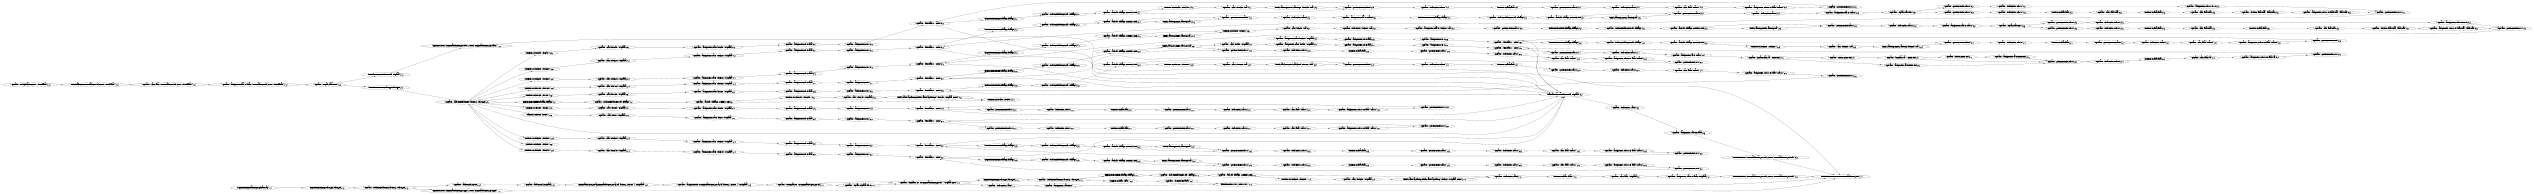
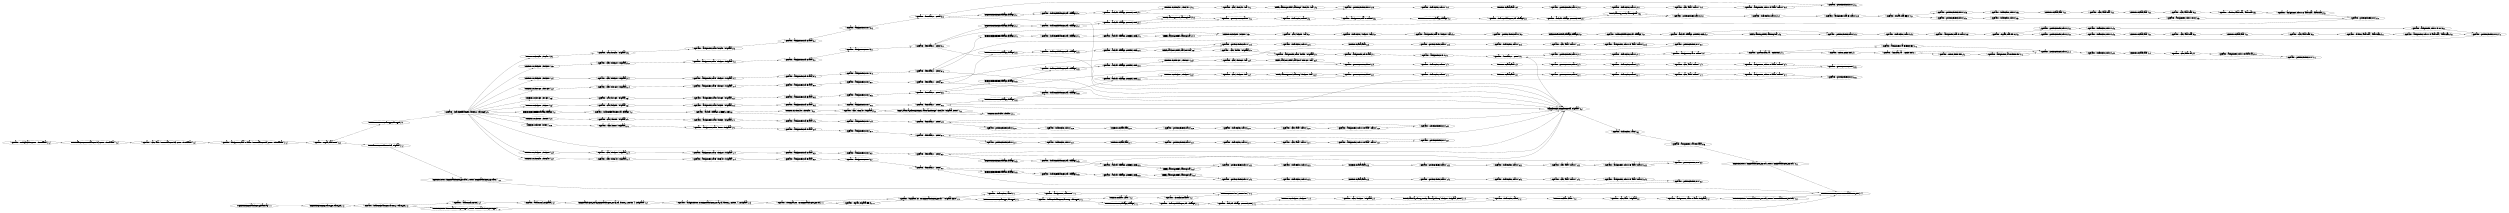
node "(<operator>.cast,(int32_t *)origdata)": added
